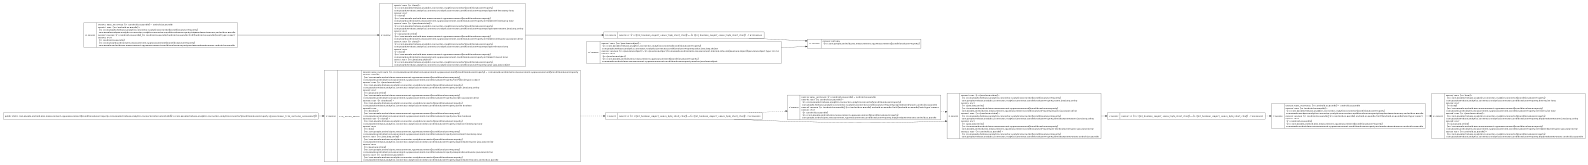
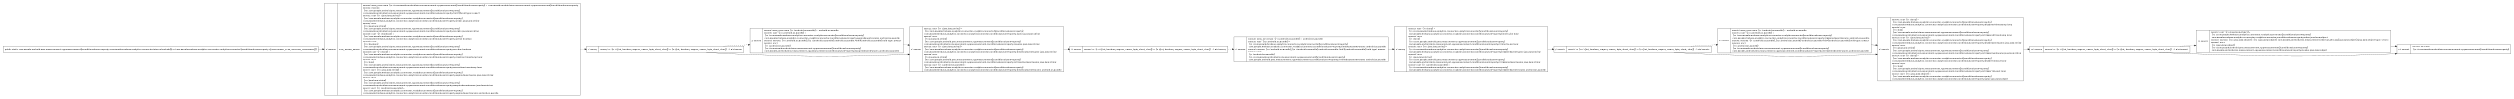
edge "10: 0x005a" -> "11: 0x005c": added
node "7: 0x0041": added
